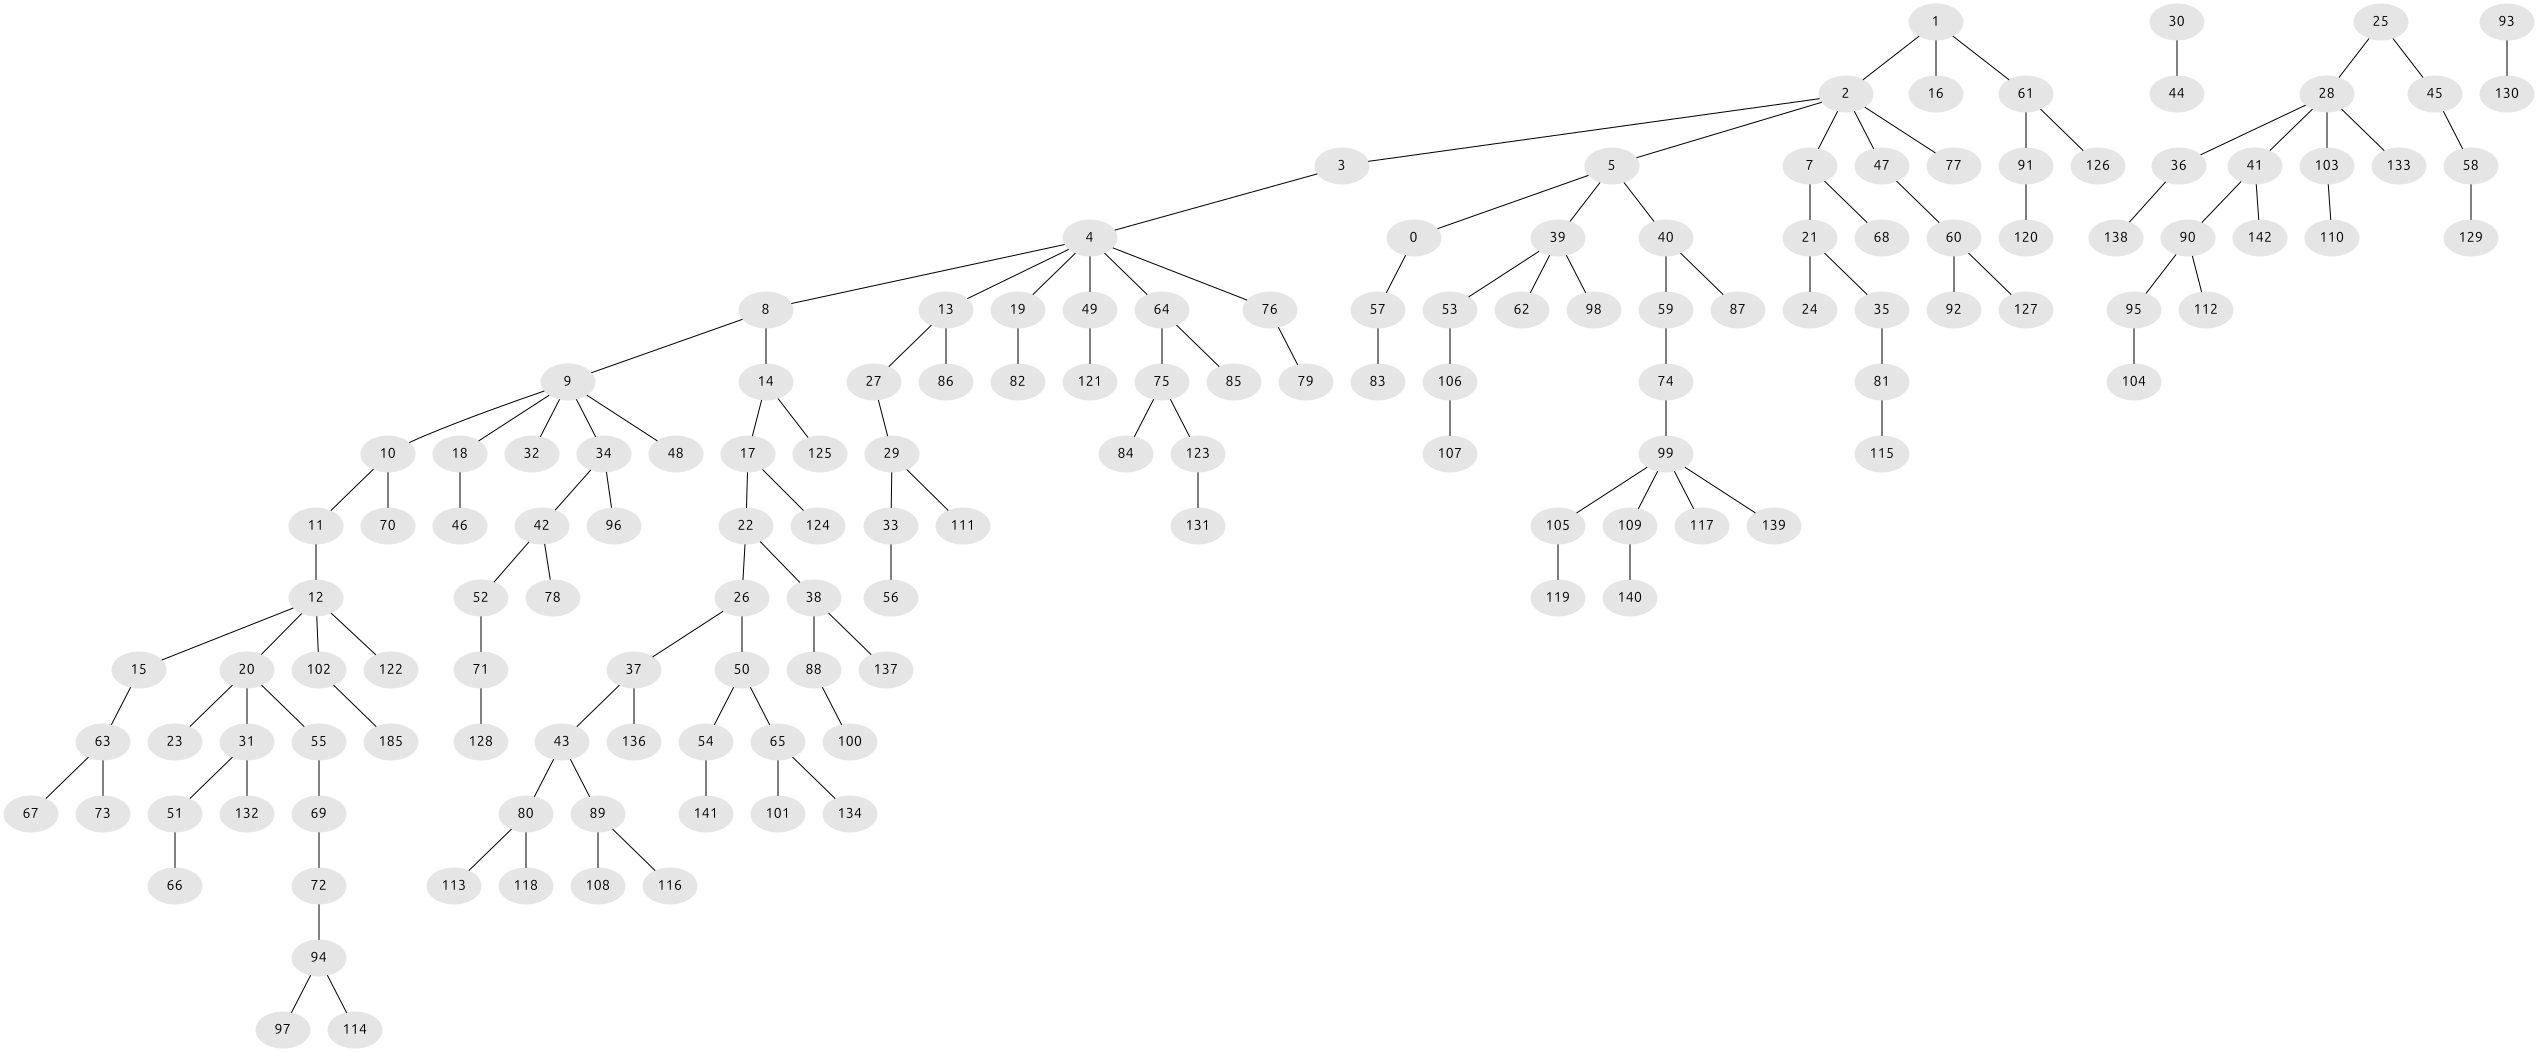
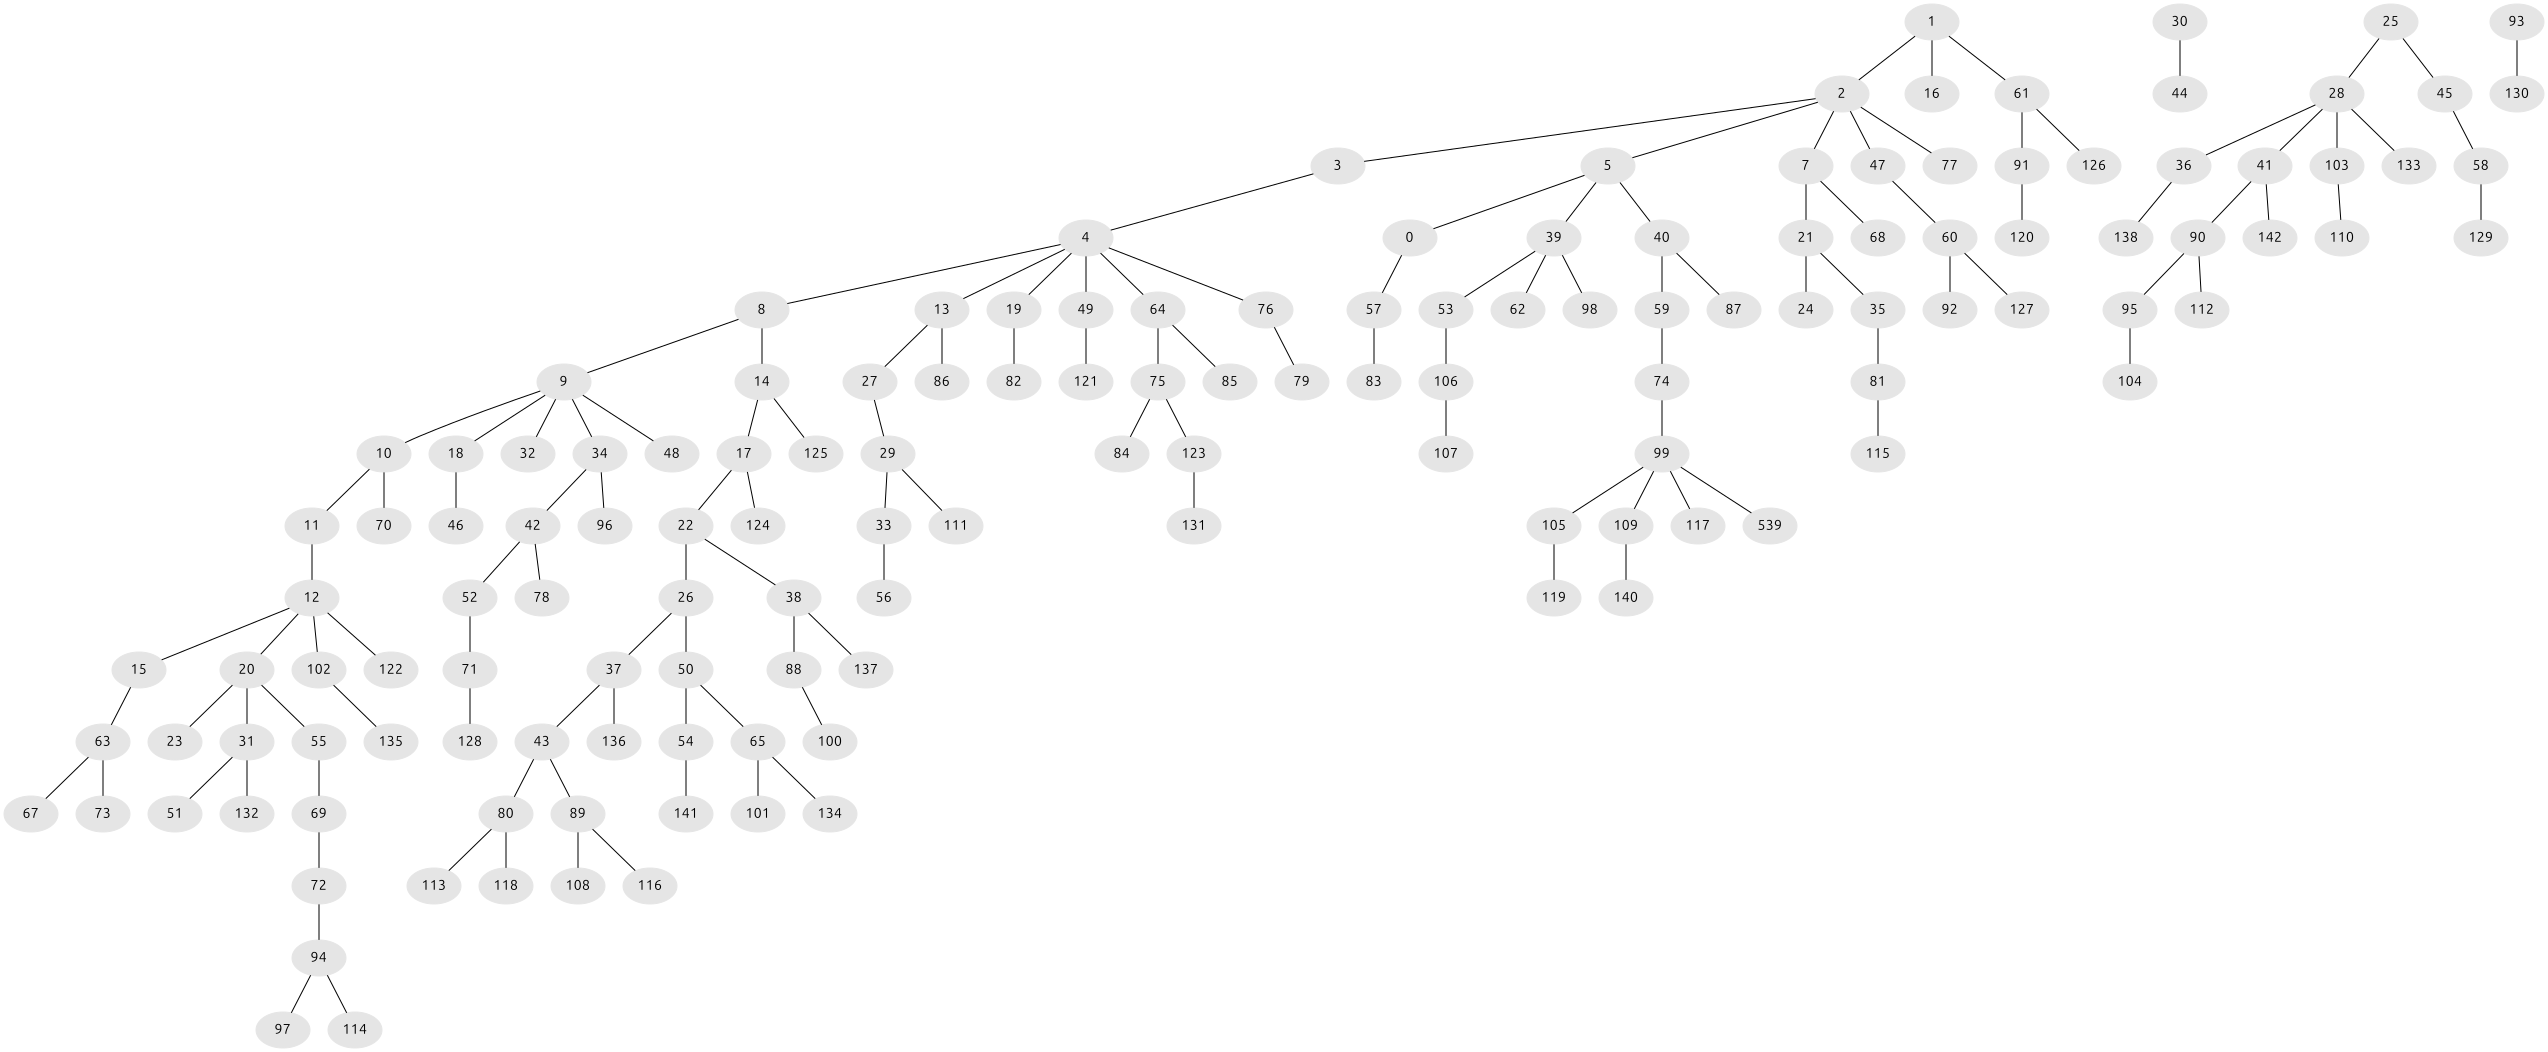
node "139": label "139" -> "539"
node "185": label "185" -> "135"
node "66": removed
